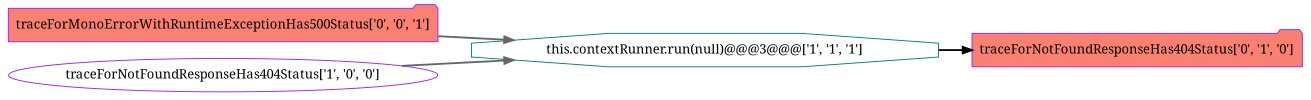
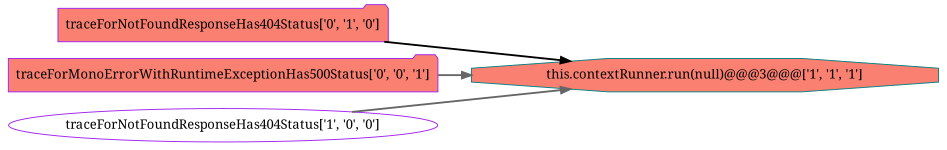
node "this.contextRunner.run(null)@@@3@@@['1', '1', '1']": fillcolor white -> salmon
edge "this.contextRunner.run(null)@@@3@@@['1', '1', '1']" -> "traceForNotFoundResponseHas404Status['0', '1', '0']": reversed
